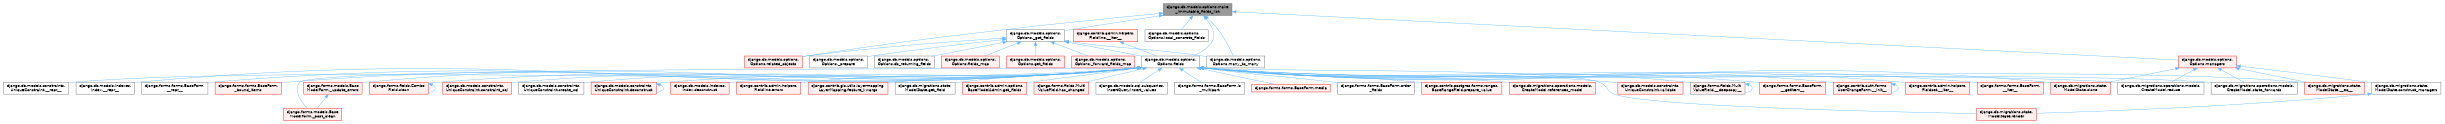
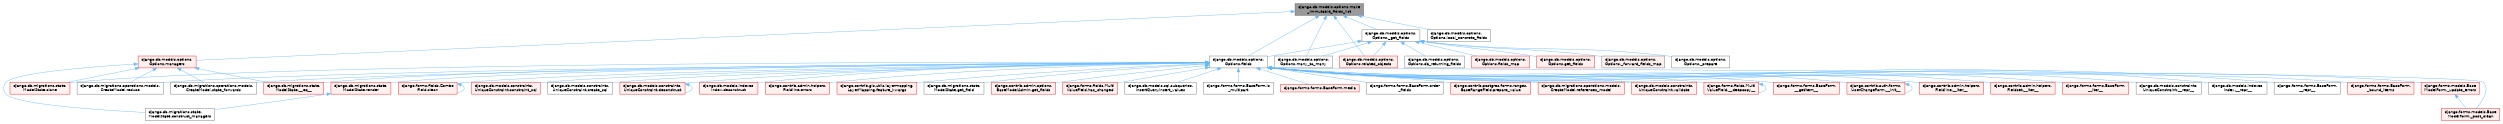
edge "django.db.models.options. Options.fields" -> "django.contrib.admin.helpers. Fieldline.__iter__": reversed
node "django.db.models.options. Options._forward_fields_map": color red -> grey40
node "django.forms.fields.Multi ValueField.__deepcopy__": color grey40 -> red
edge "django.db.migrations.state. ModelState.render" -> "django.db.migrations.state. ModelState.construct_managers": reversed
